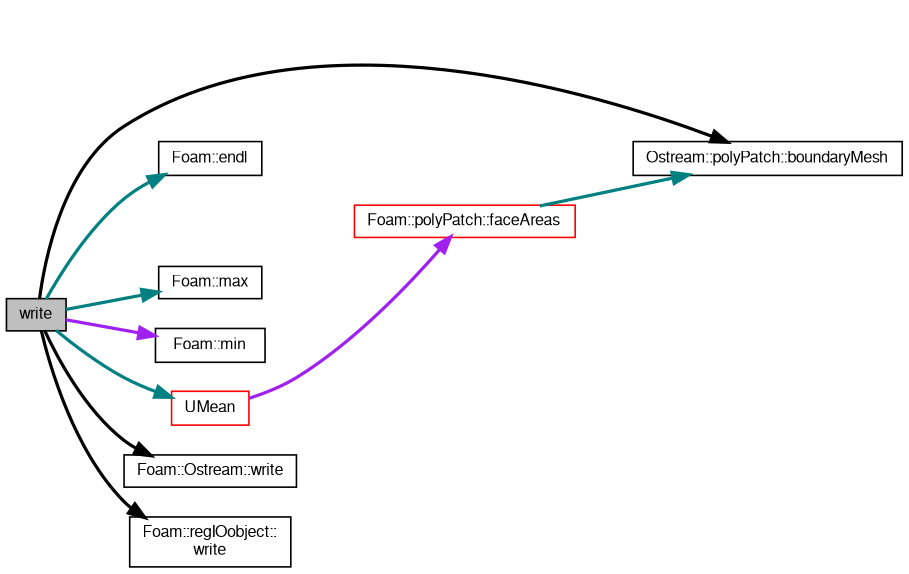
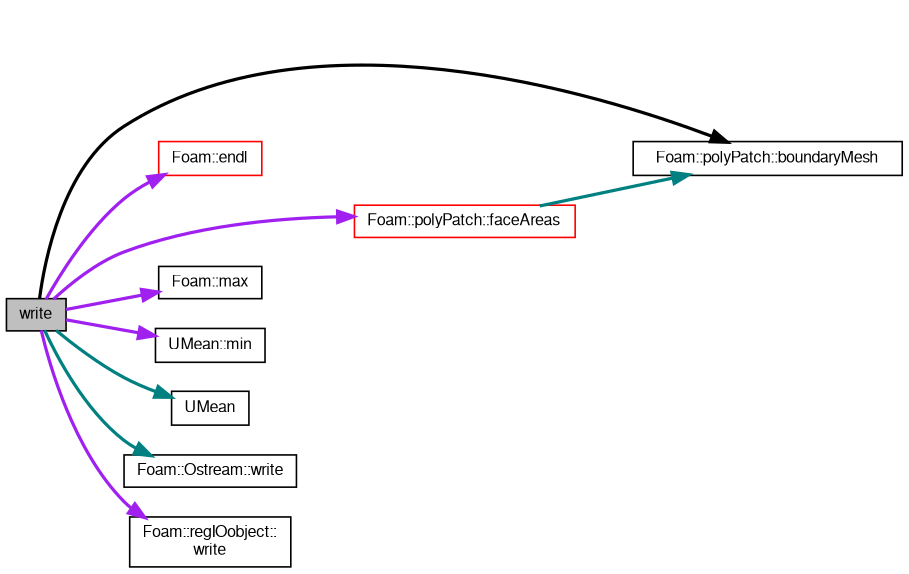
node "Foam::endl": color black -> red
node "Ostream::polyPatch::boundaryMesh": label "Ostream::polyPatch::boundaryMesh" -> "Foam::polyPatch::boundaryMesh"
edge "write" -> "Foam::endl": color teal -> purple
edge "write" -> "Foam::max": color teal -> purple
edge "UMean" -> "Foam::polyPatch::faceAreas": now "write" -> "Foam::polyPatch::faceAreas"
node "Foam::min": label "Foam::min" -> "UMean::min"
edge "write" -> "Foam::Ostream::write": color black -> teal
node "UMean": color red -> black
edge "write" -> "Foam::regIOobject:: write": color black -> purple
